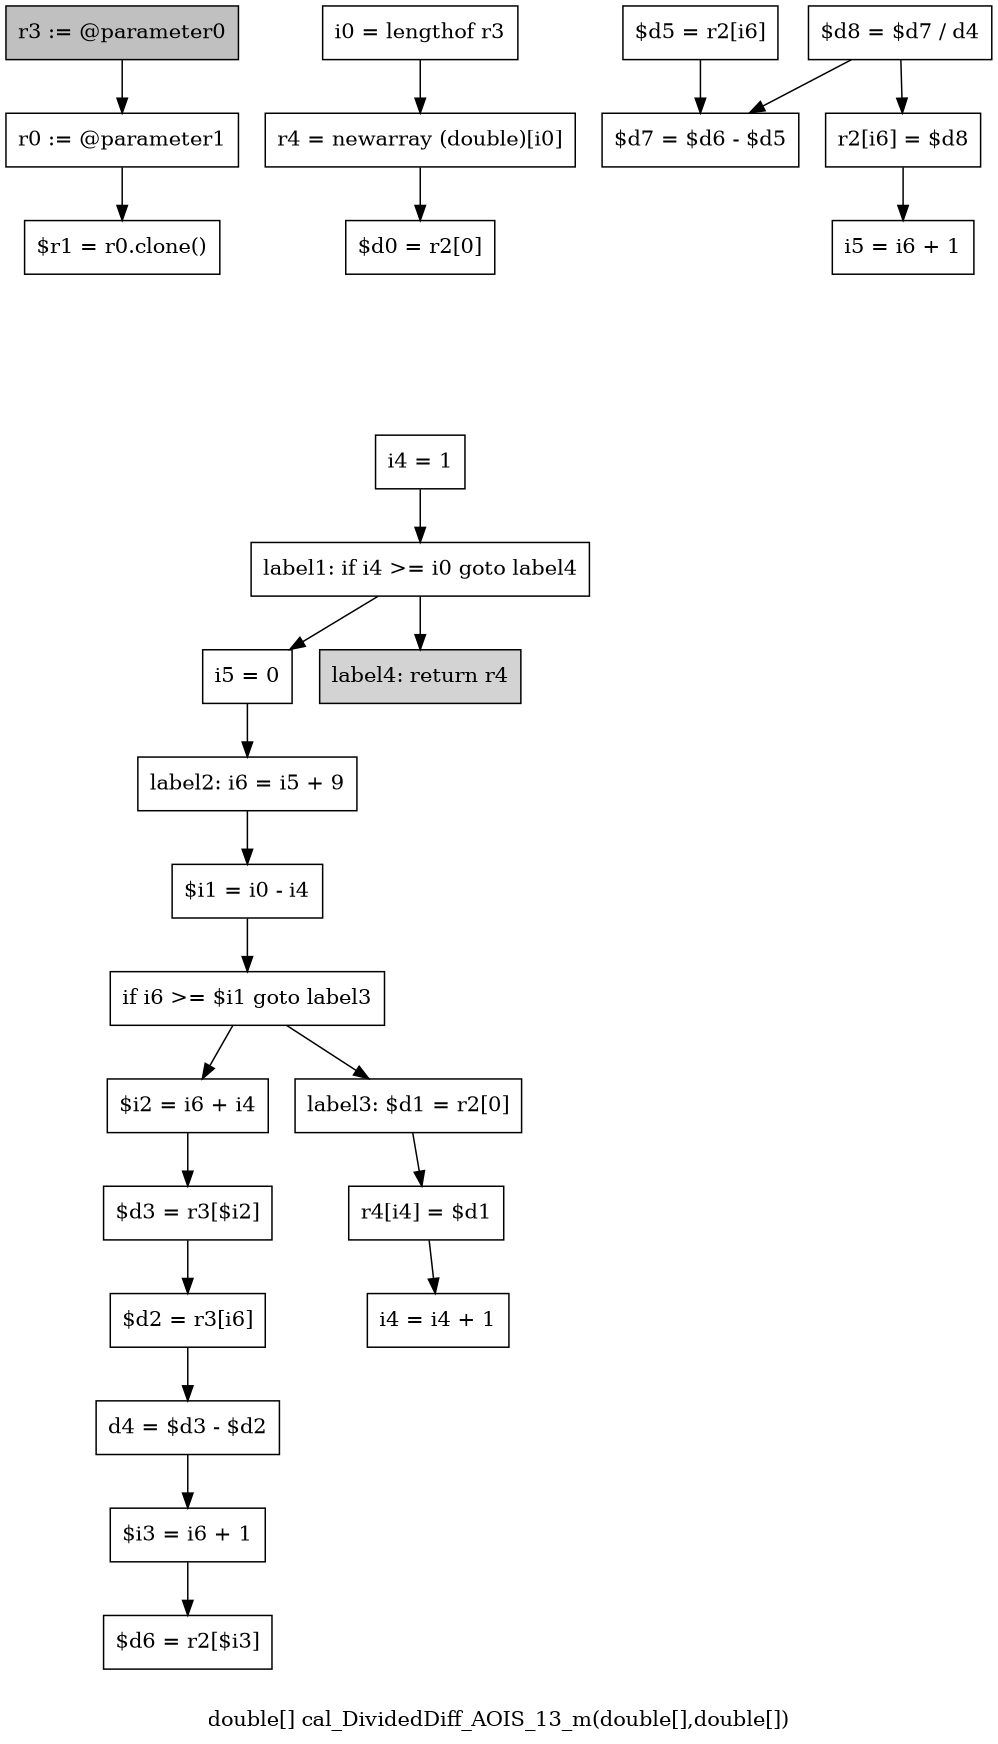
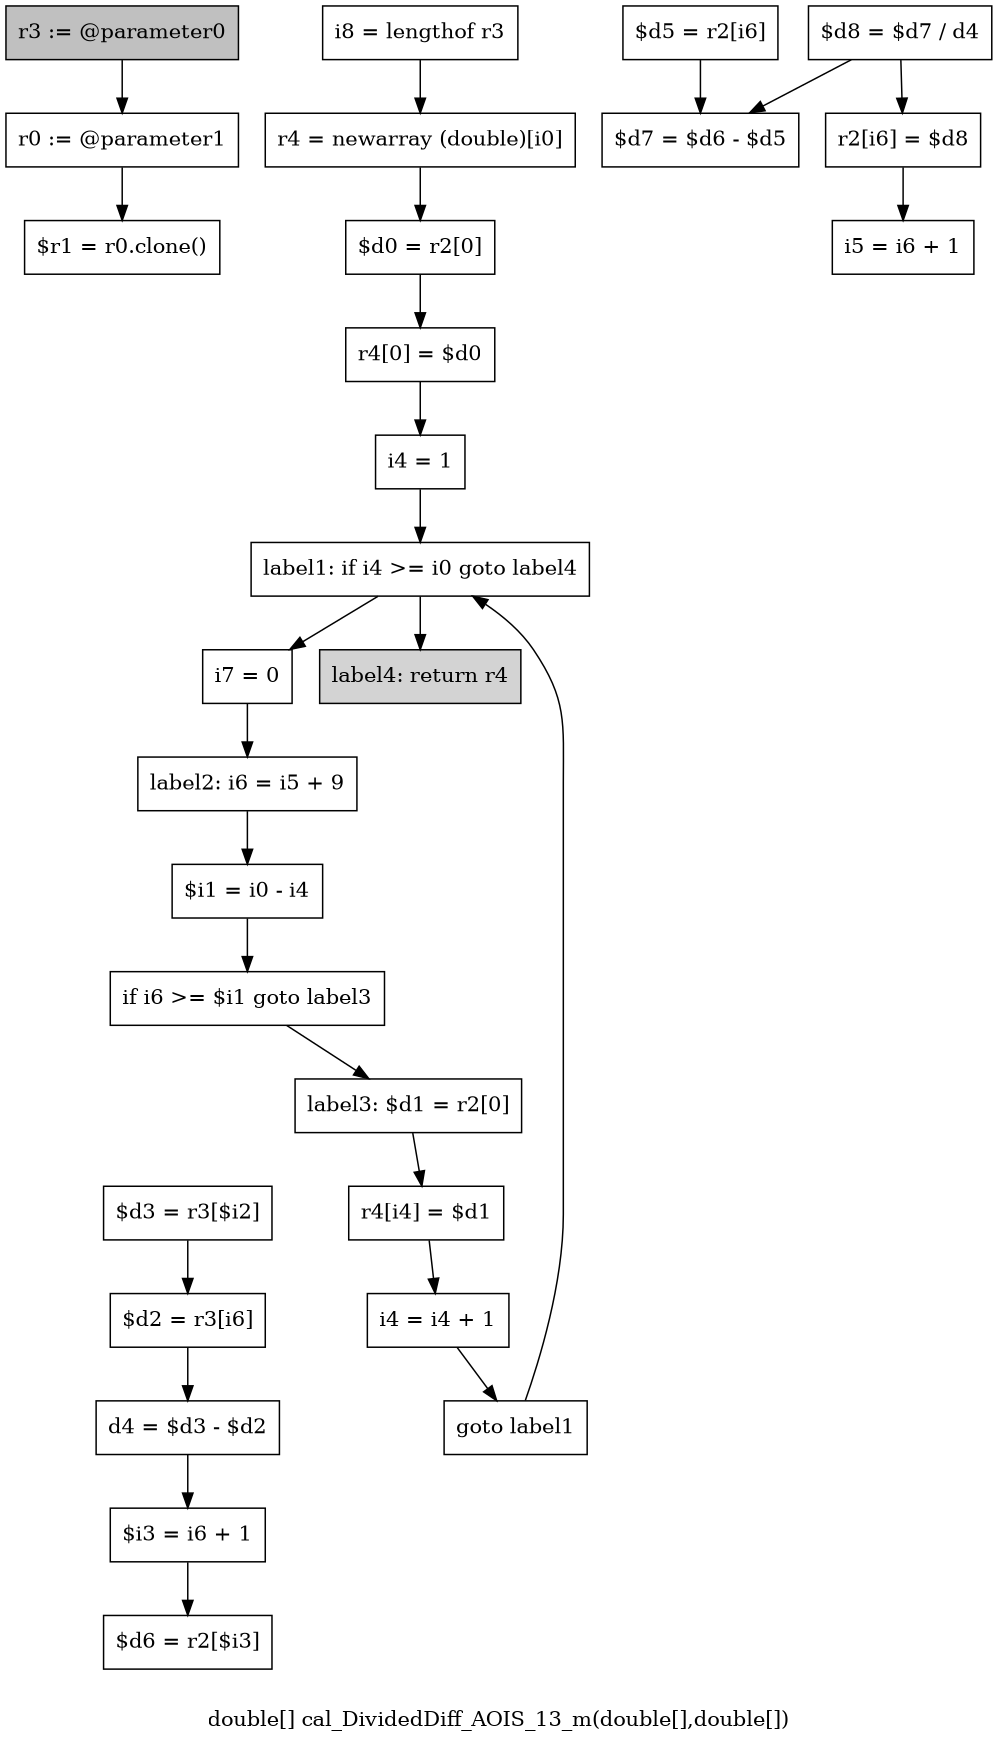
node "i0 = lengthof r3": label "i0 = lengthof r3" -> "i8 = lengthof r3"
node "r4[0] = $d0": added
node "i5 = 0": label "i5 = 0" -> "i7 = 0"
node "$i2 = i6 + i4": removed
node "goto label1": added
